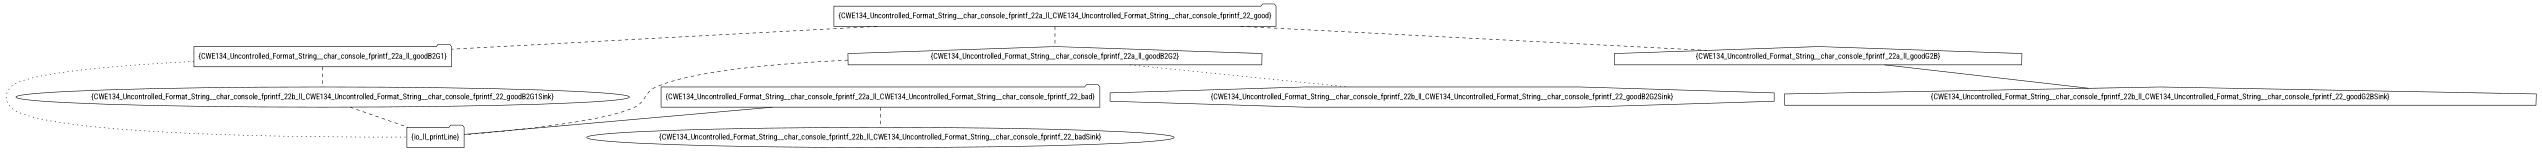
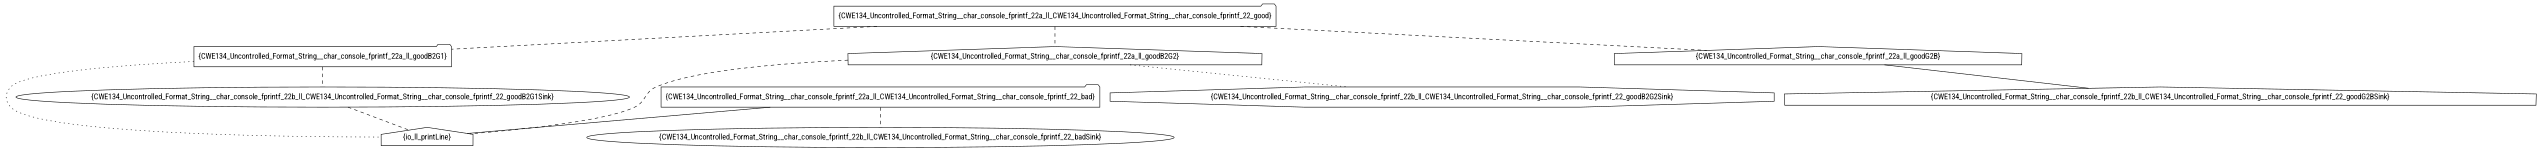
node "{io_ll_printLine}": shape folder -> house
